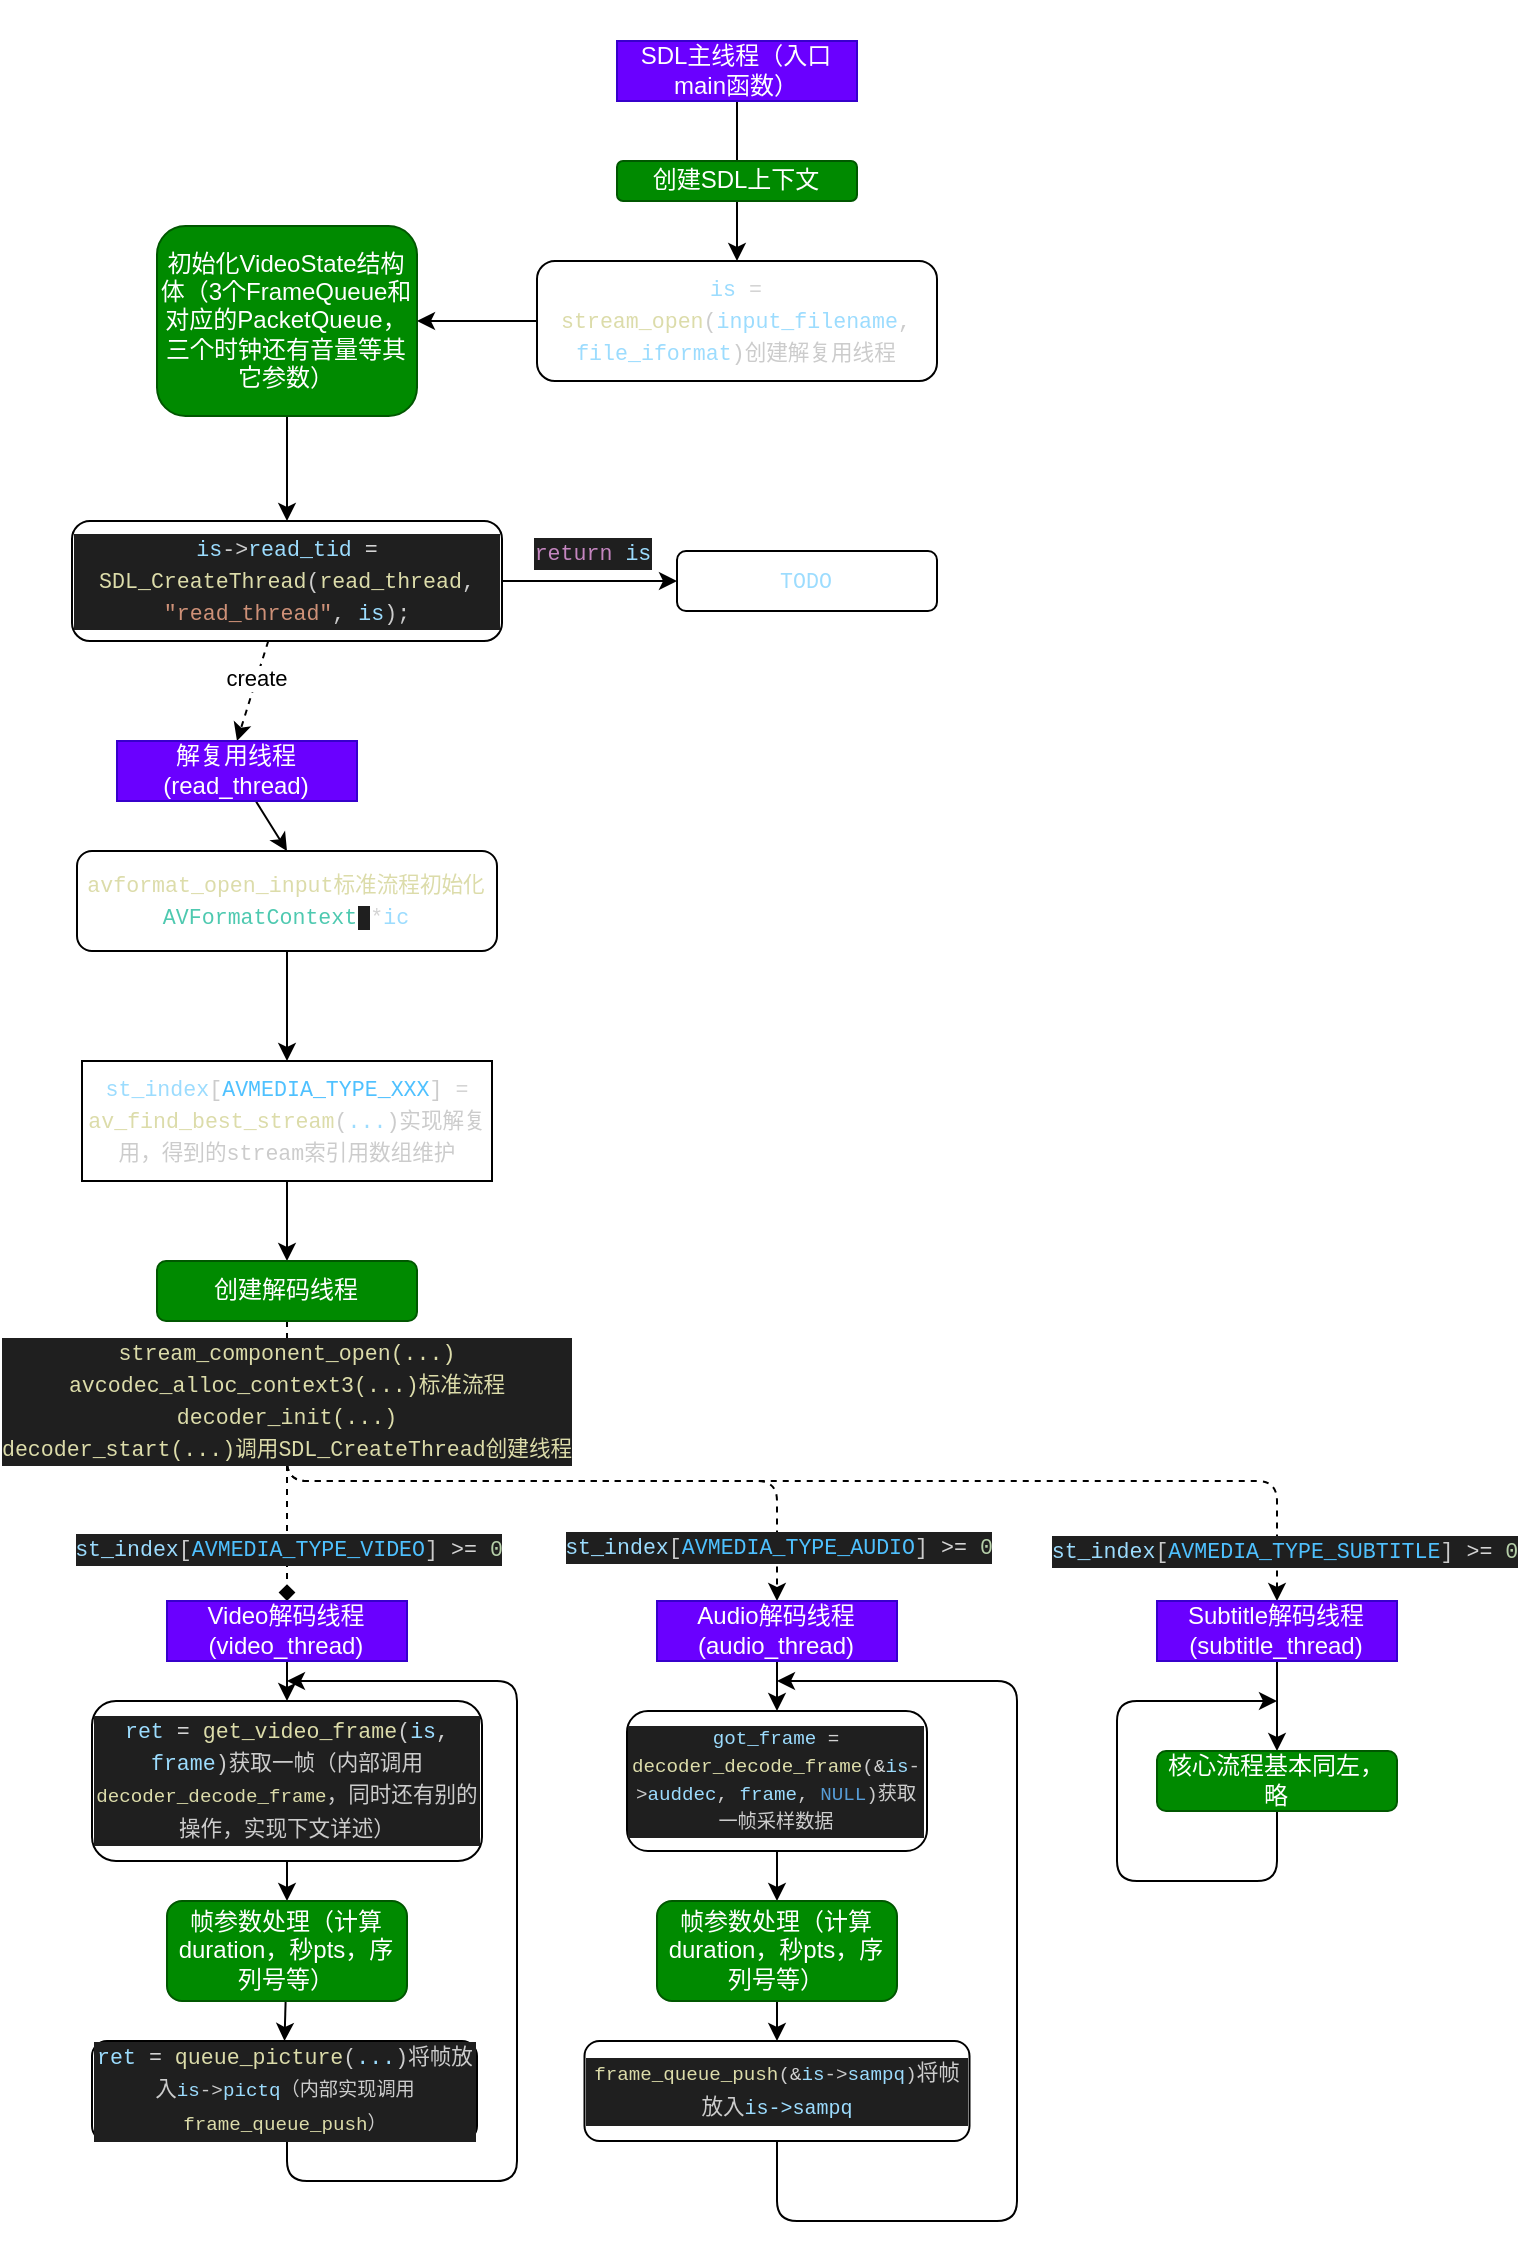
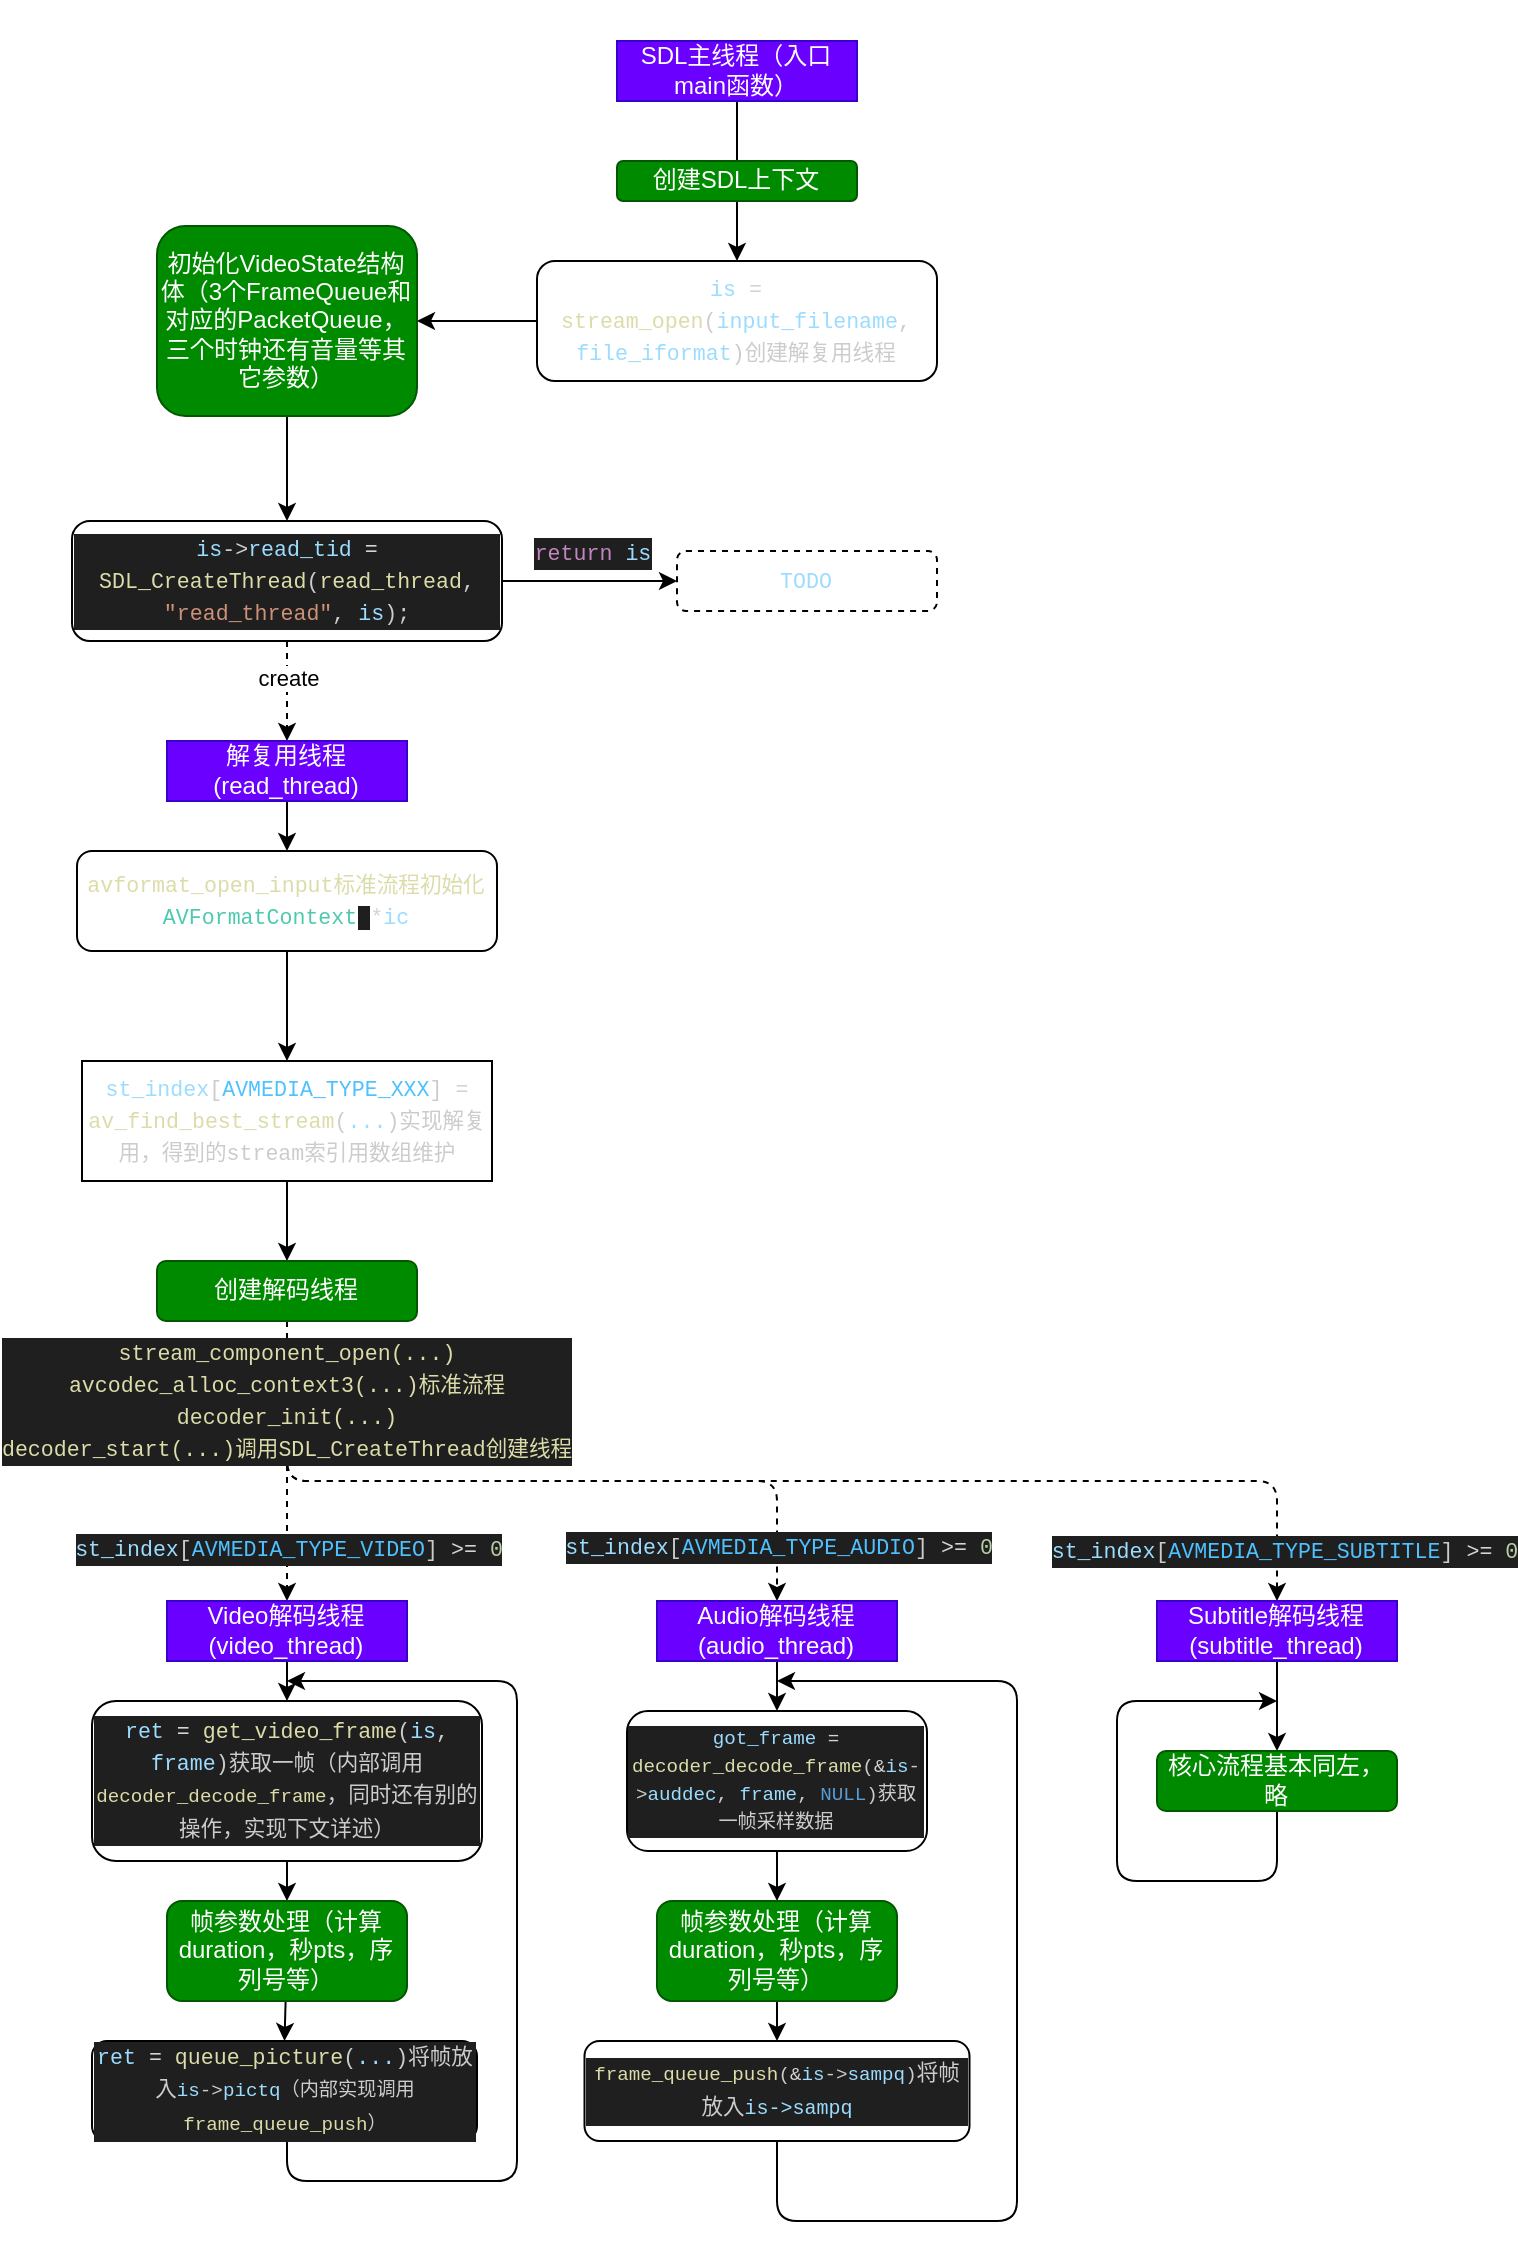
node "TODO": style solid -> dashed
node "解复用线程(read_thread)": moved (237, 771) -> (287, 771)
edge "创建解码线程" -> "Video解码线程(video_thread)": arrowhead diamond -> classic
